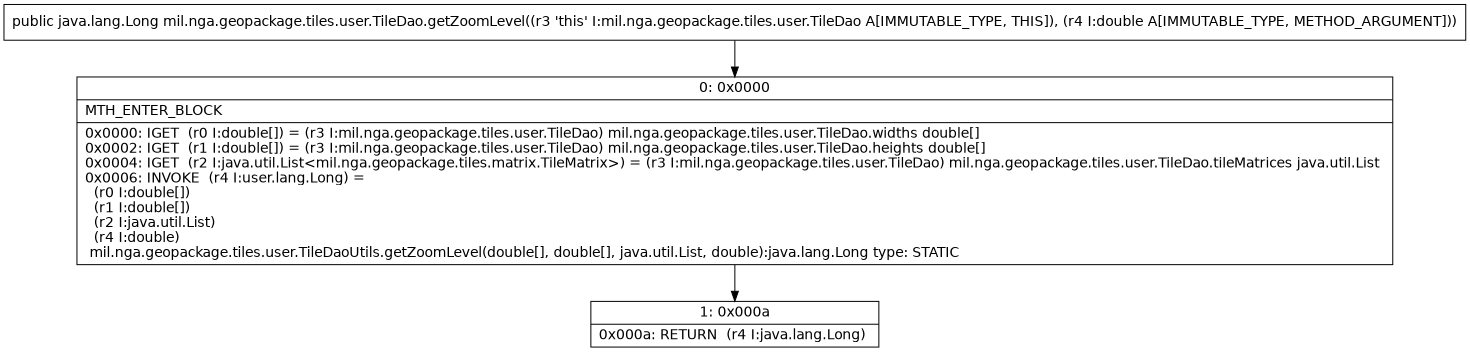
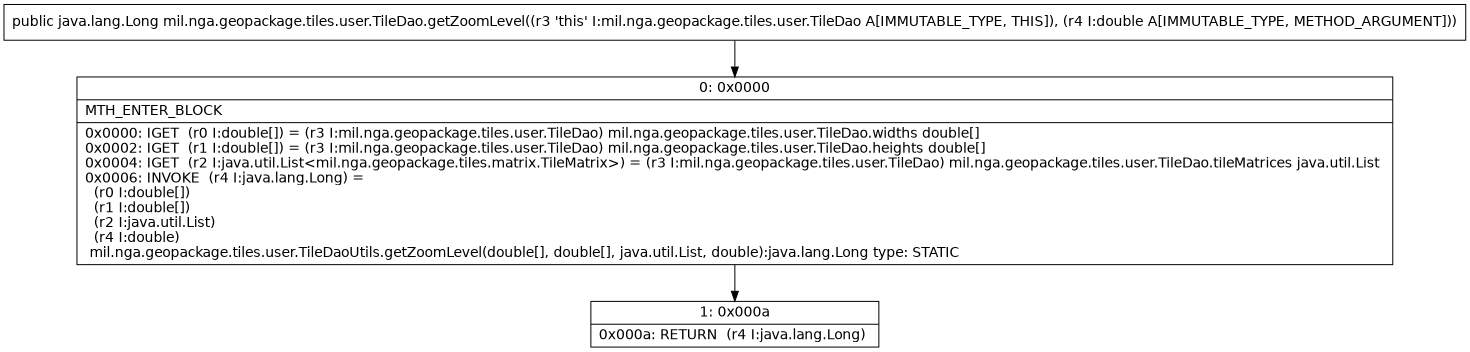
node "0: 0x0000": text "0x0006: INVOKE  (r4 I:user.lang.Long) =" -> "0x0006: INVOKE  (r4 I:java.lang.Long) ="
